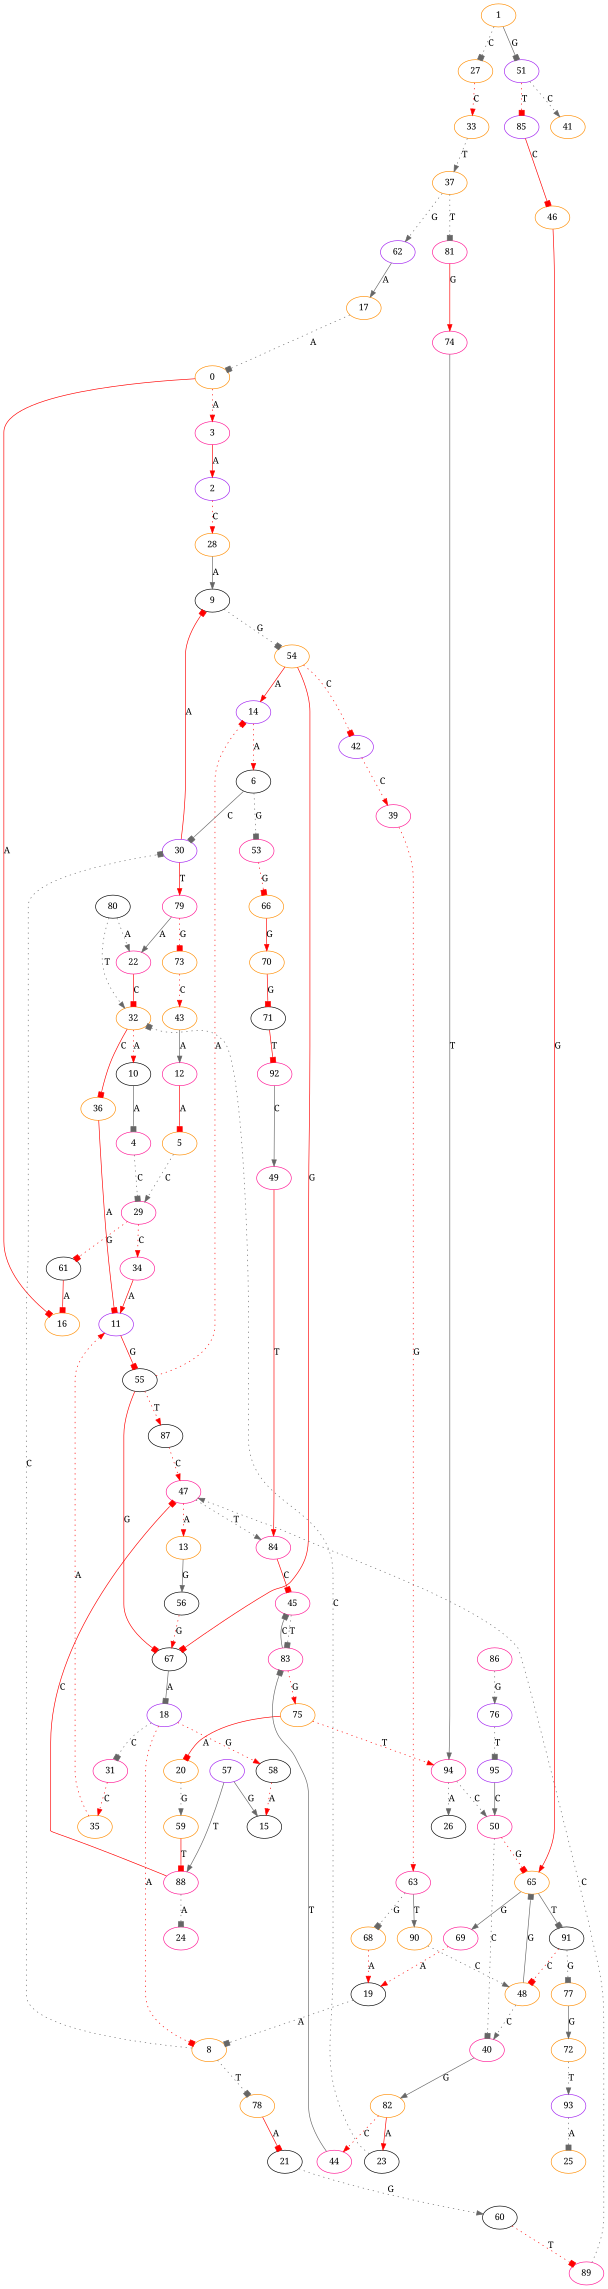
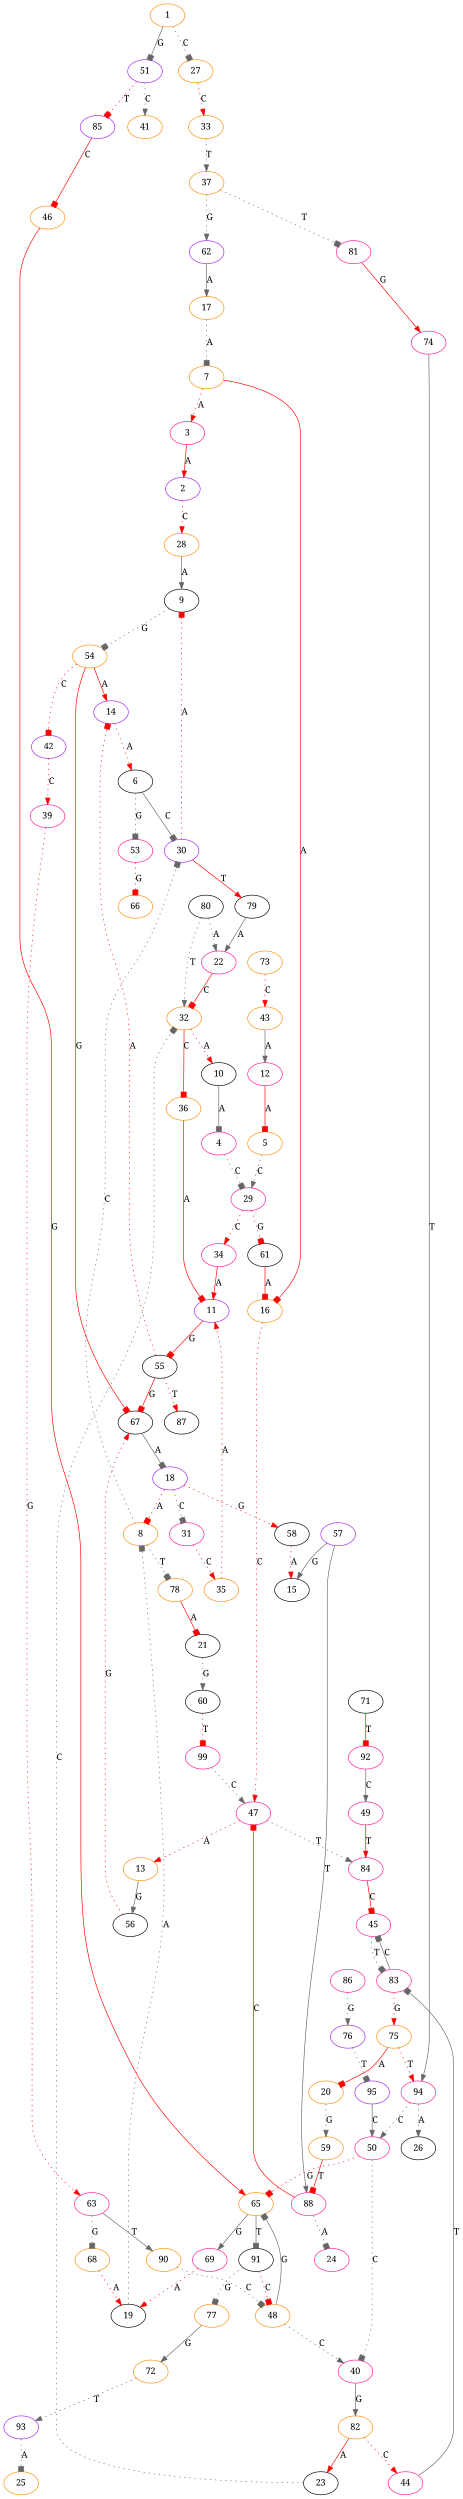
node "0": label "0" -> "7"
edge "30" -> "9": style solid -> dotted
node "79": color deeppink -> black
edge "79" -> "73": removed, label "G"
node "70": removed
edge "87" -> "47": now "16" -> "47"
edge "90" -> "48": arrowhead normal -> box
node "89": label "89" -> "99"
